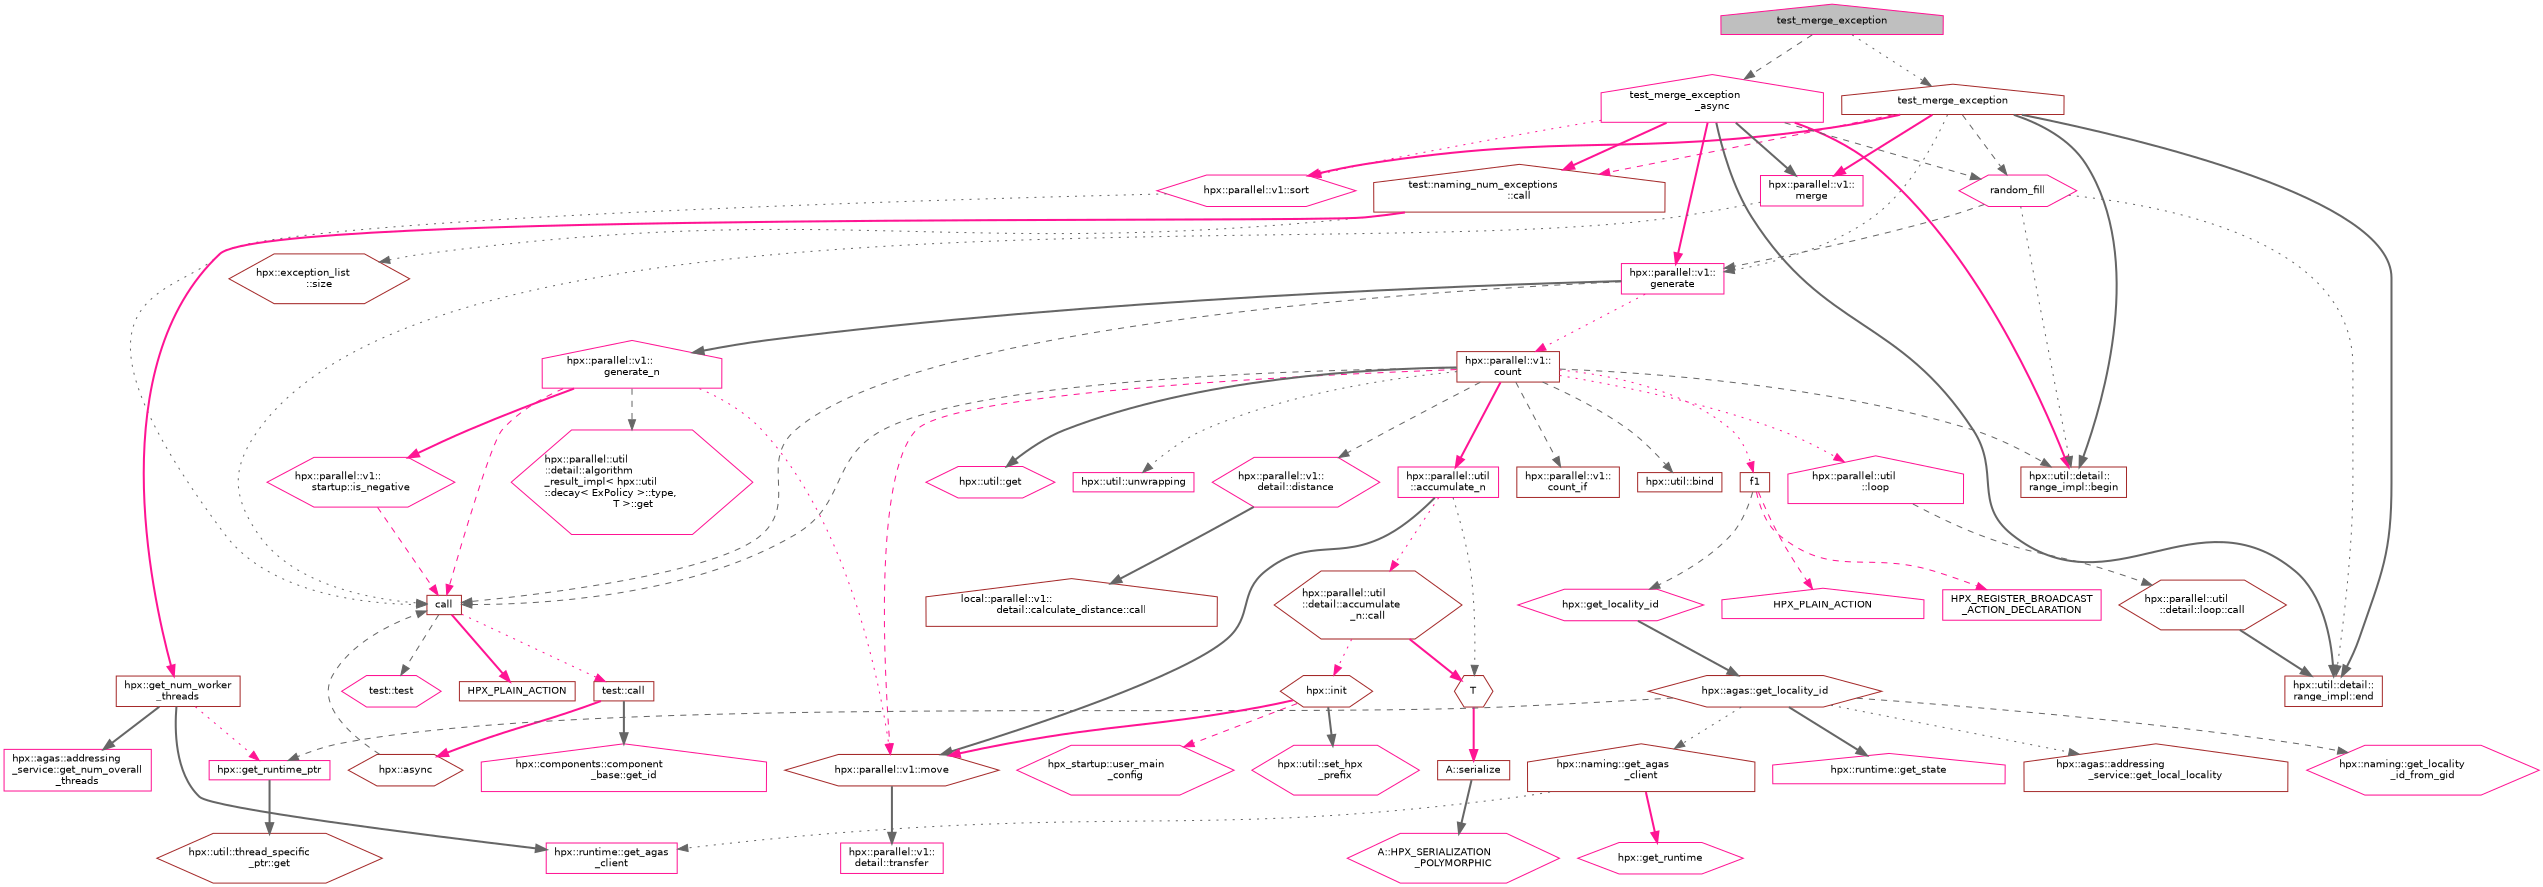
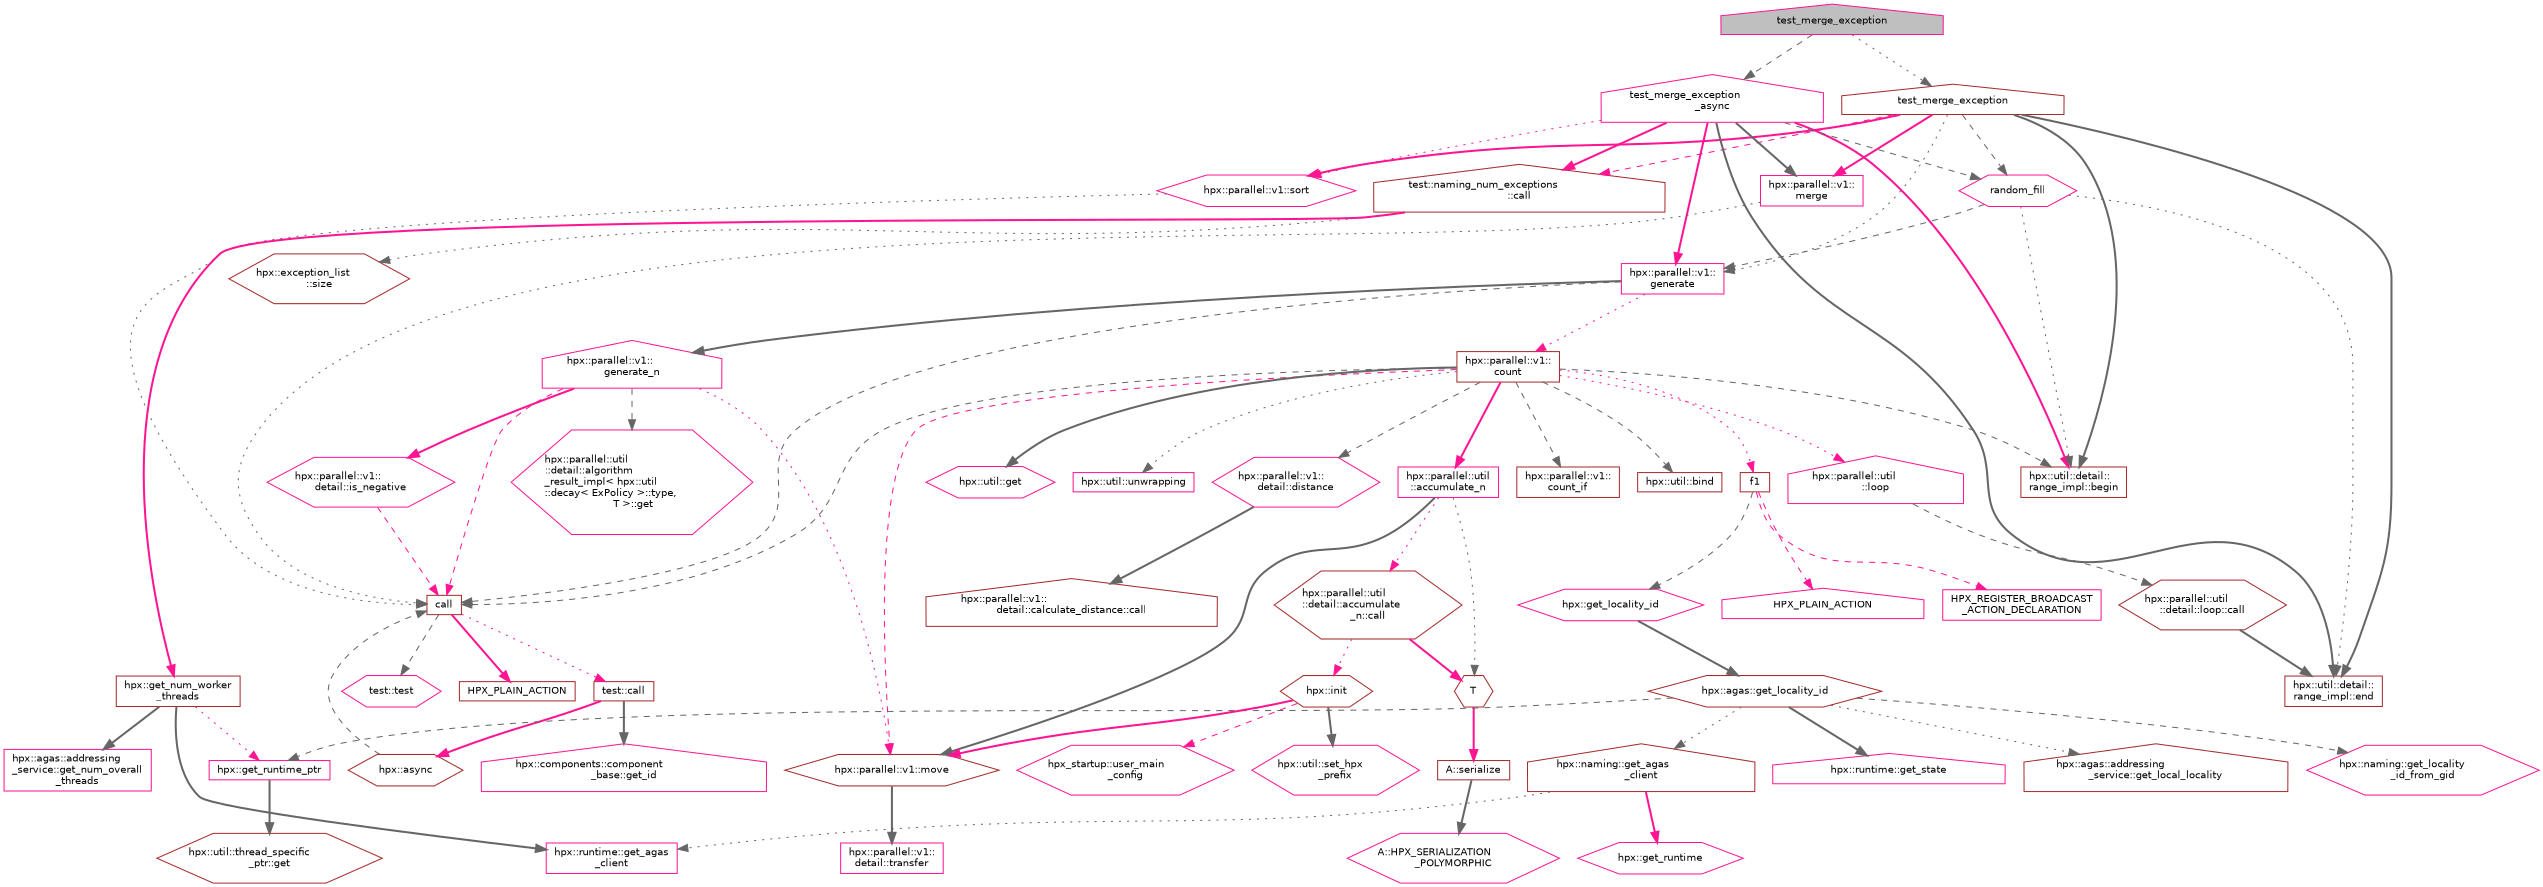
node "hpx::parallel::v1:: startup::is_negative": label "hpx::parallel::v1:: startup::is_negative" -> "hpx::parallel::v1:: detail::is_negative"
node "local::parallel::v1:: detail::calculate_distance::call": label "local::parallel::v1:: detail::calculate_distance::call" -> "hpx::parallel::v1:: detail::calculate_distance::call"
